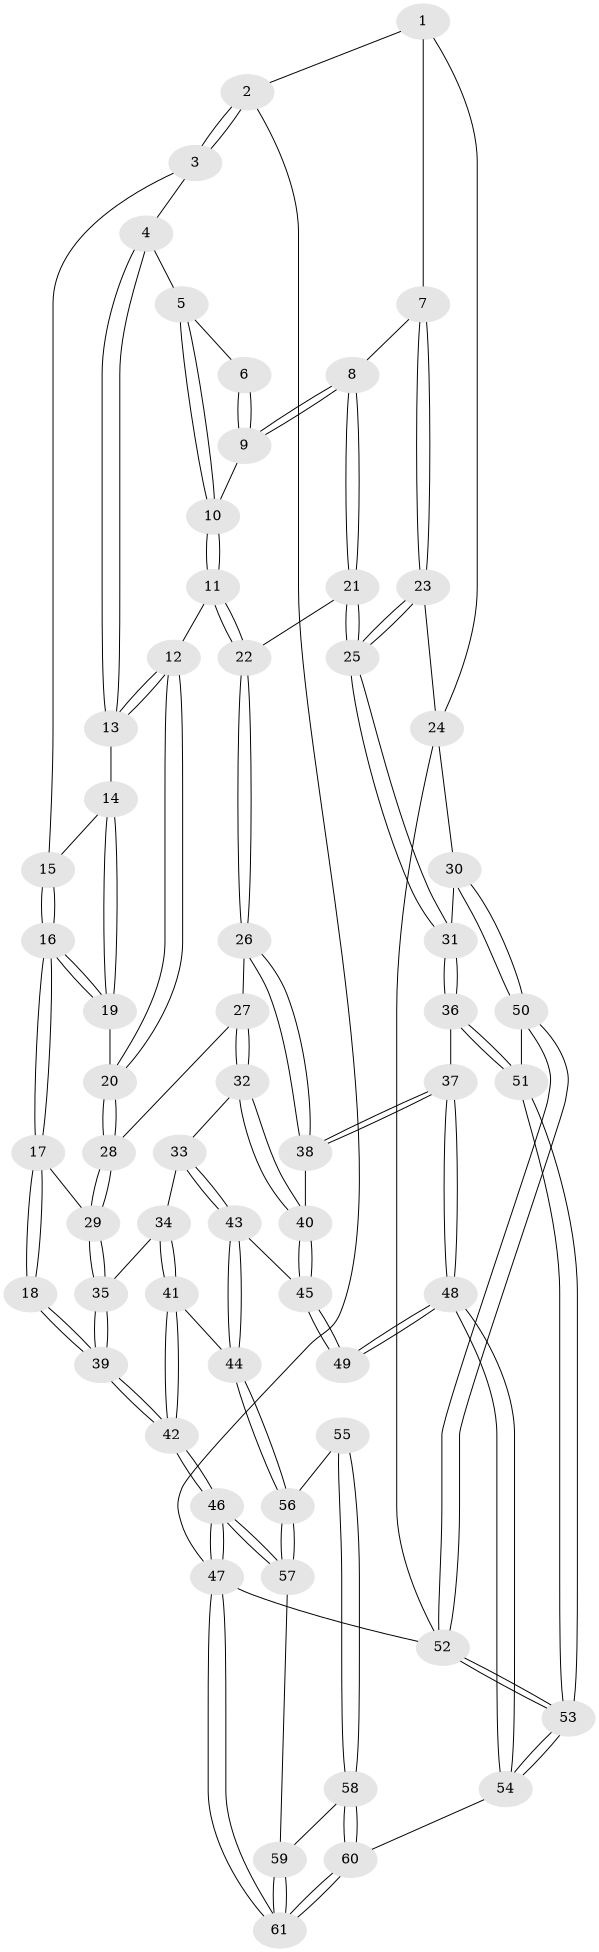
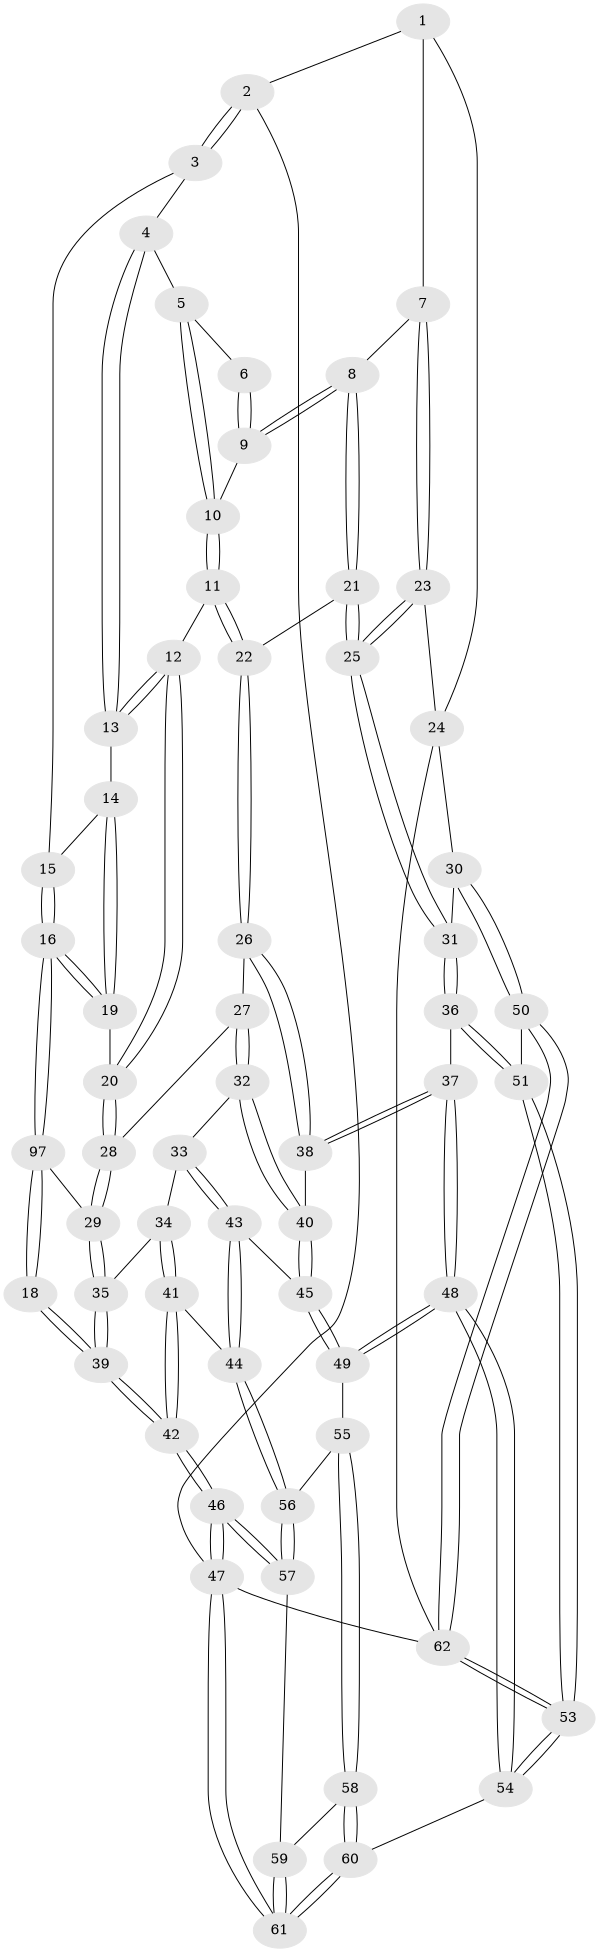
node "17": label "17" -> "97"
edge "49" -- "55": added
node "52": label "52" -> "62"
